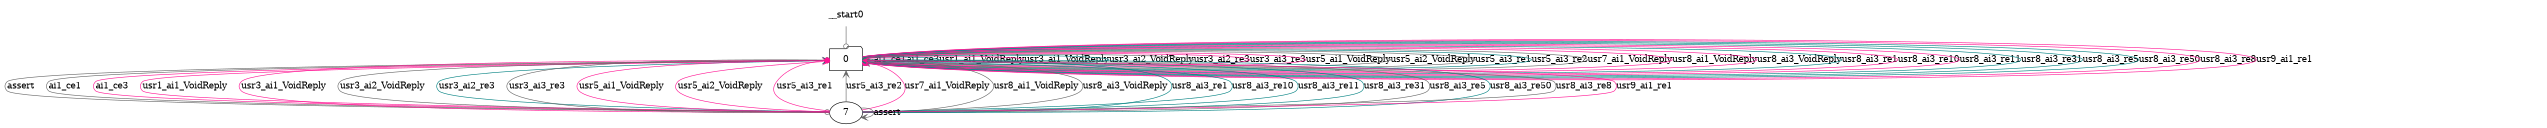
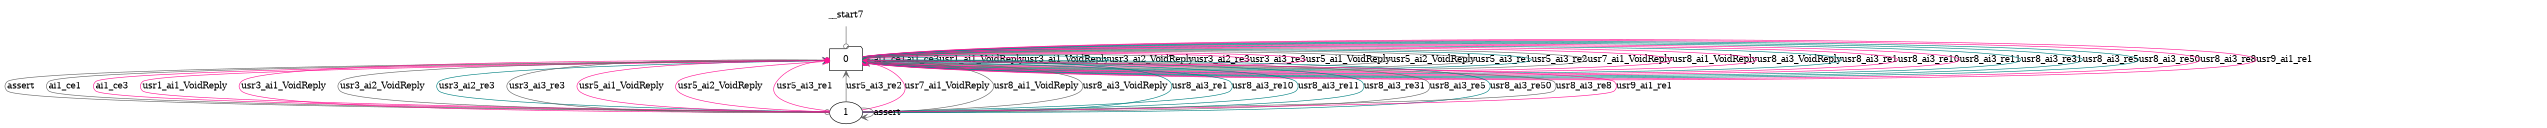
node "__start0": label "__start0" -> "__start7"
node "7": label "7" -> "1"
